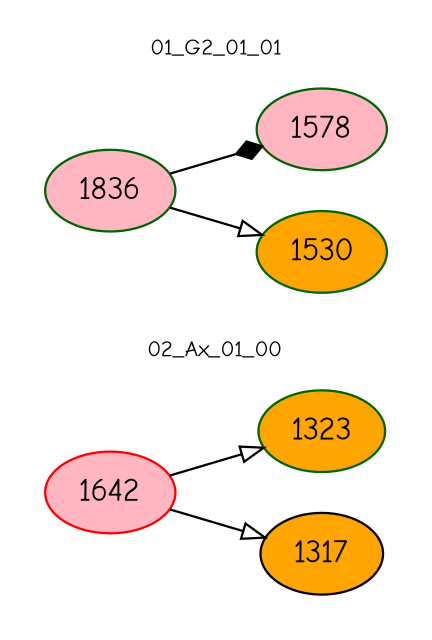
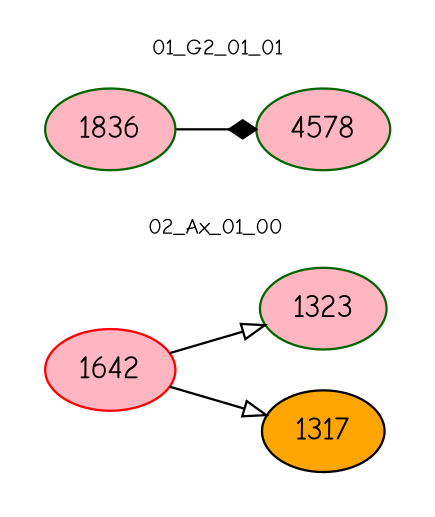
node "1578": label "1578" -> "4578"
node "1530": removed
node "1323": fillcolor orange -> lightpink
